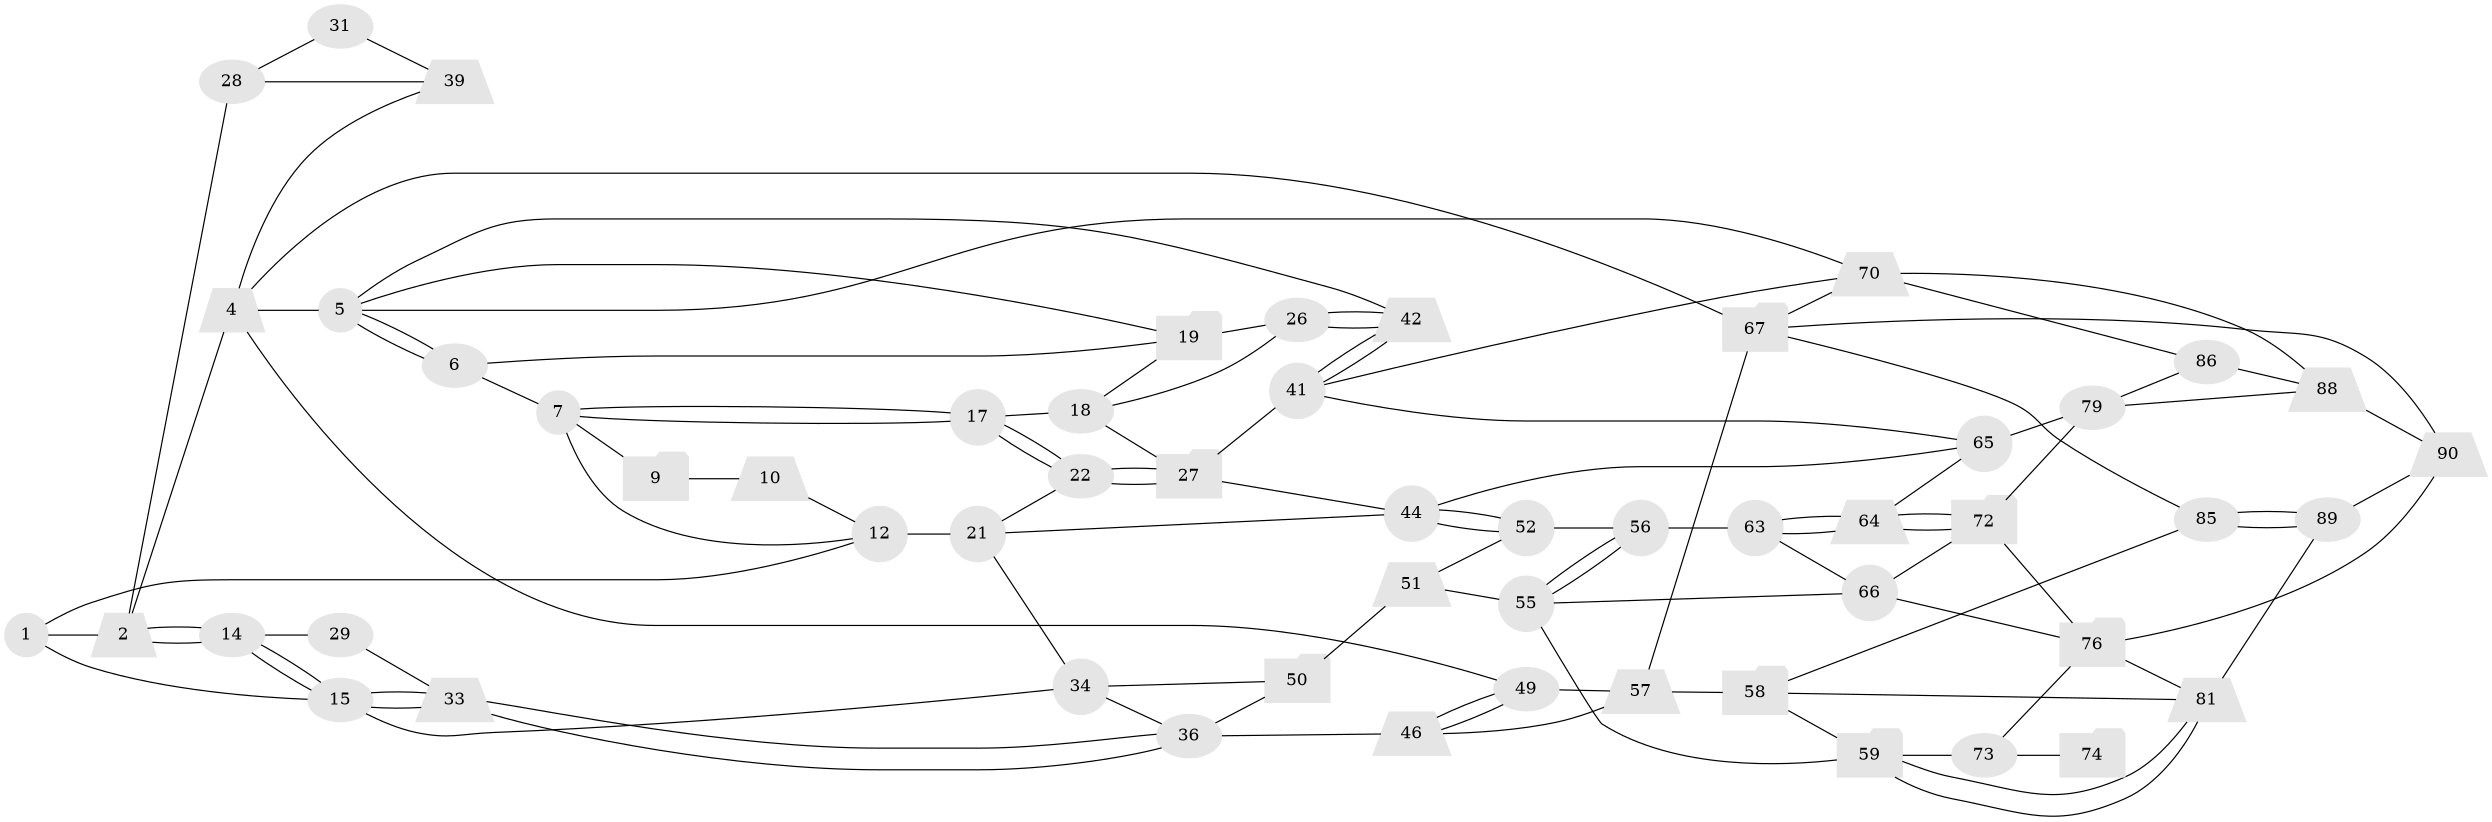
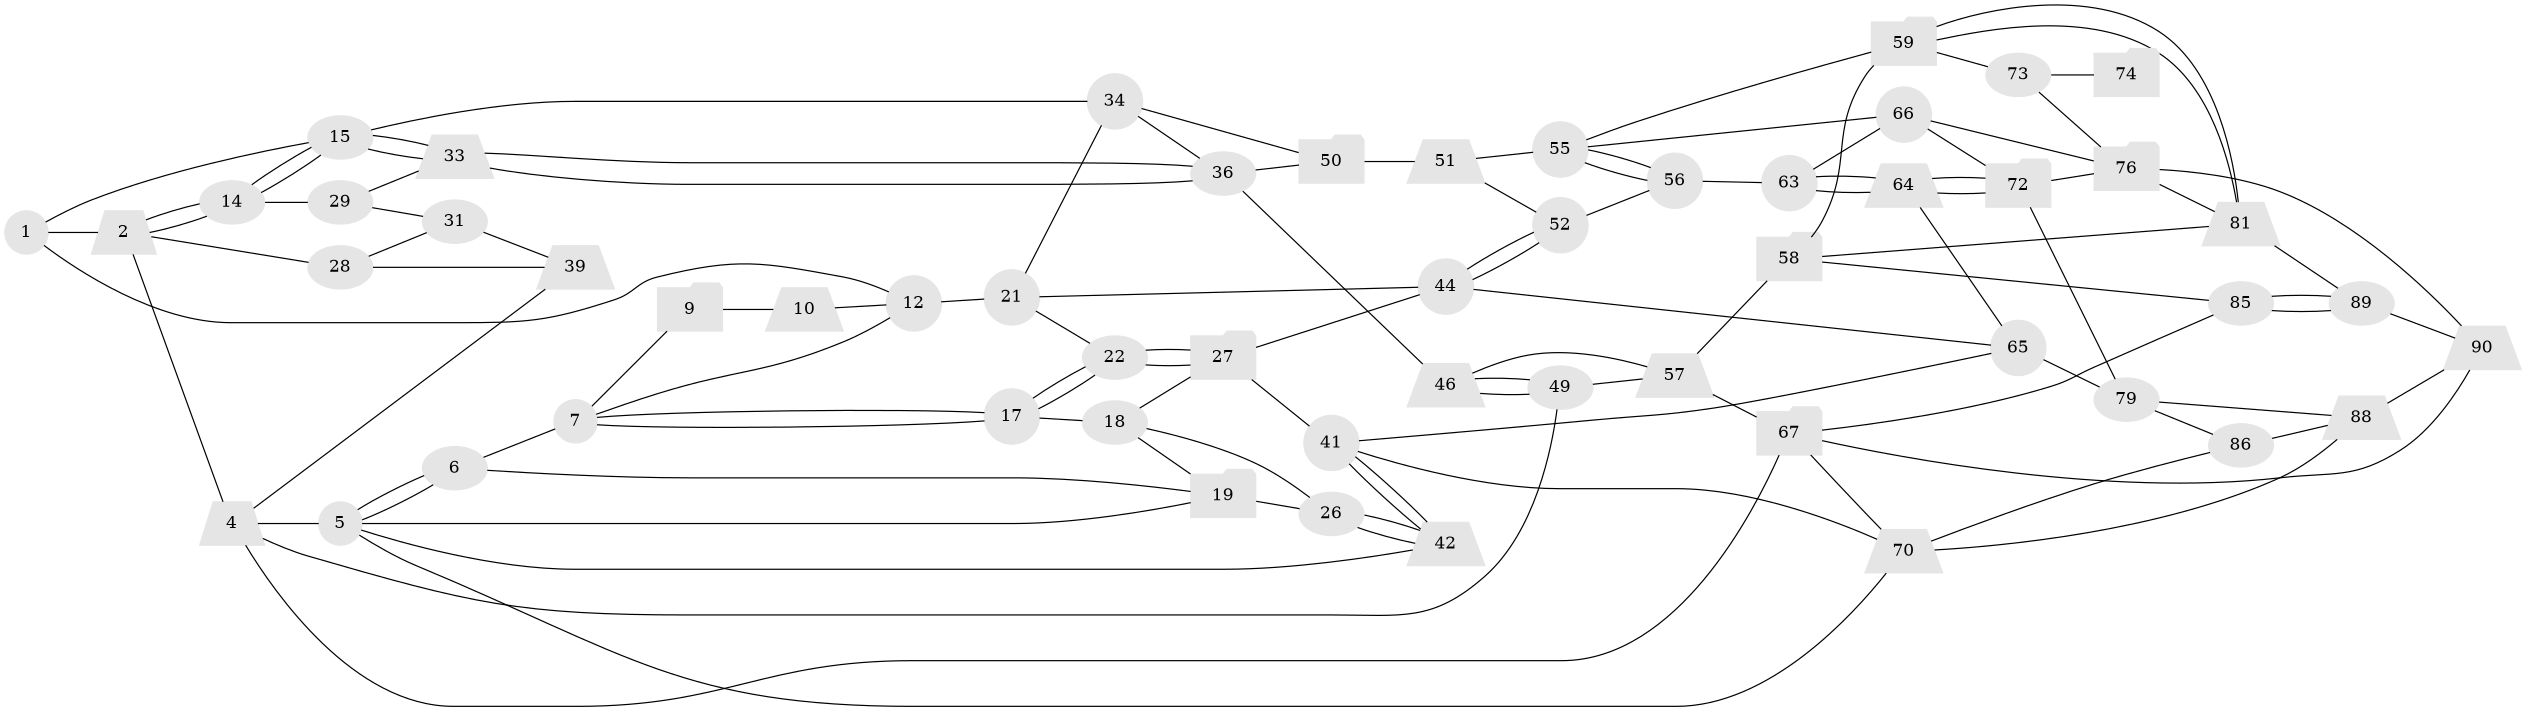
edge "29" -- "31": added
